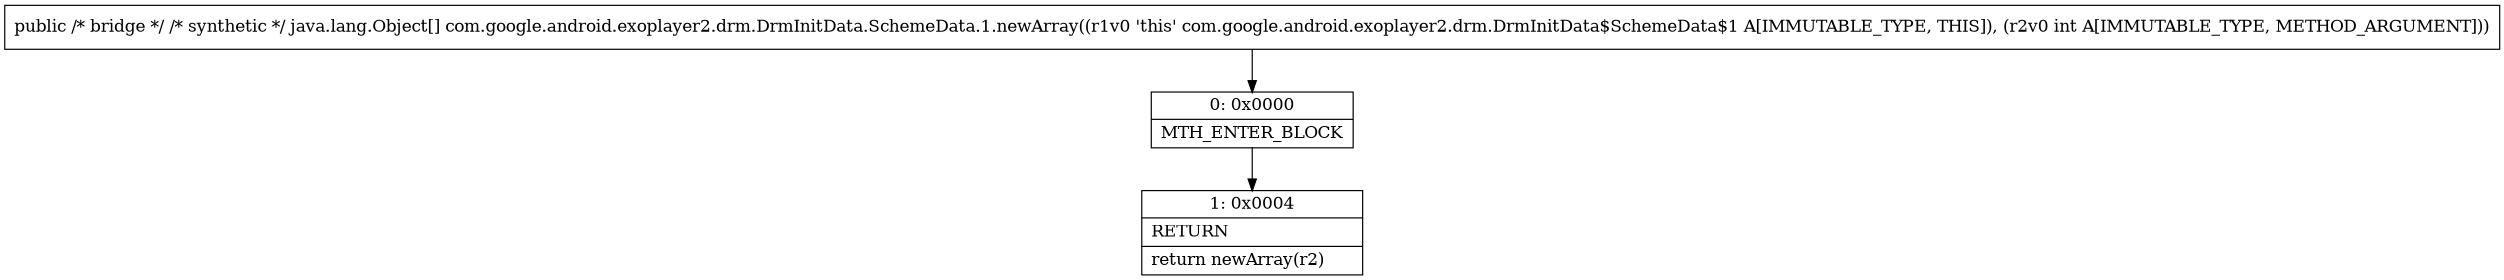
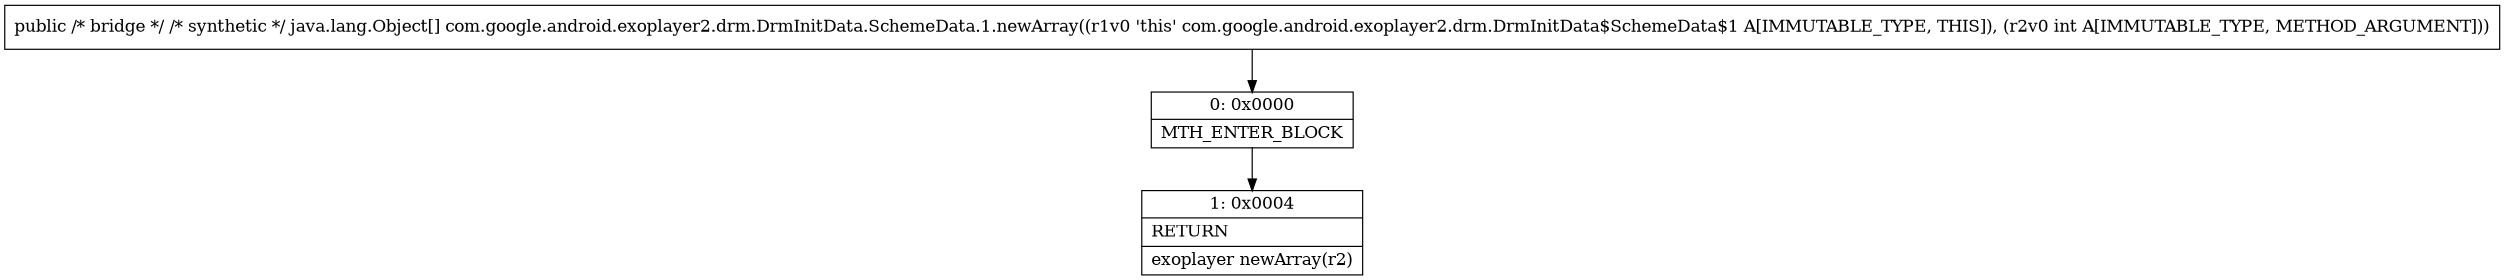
node "1: 0x0004": text "return newArray(r2)" -> "exoplayer newArray(r2)"
